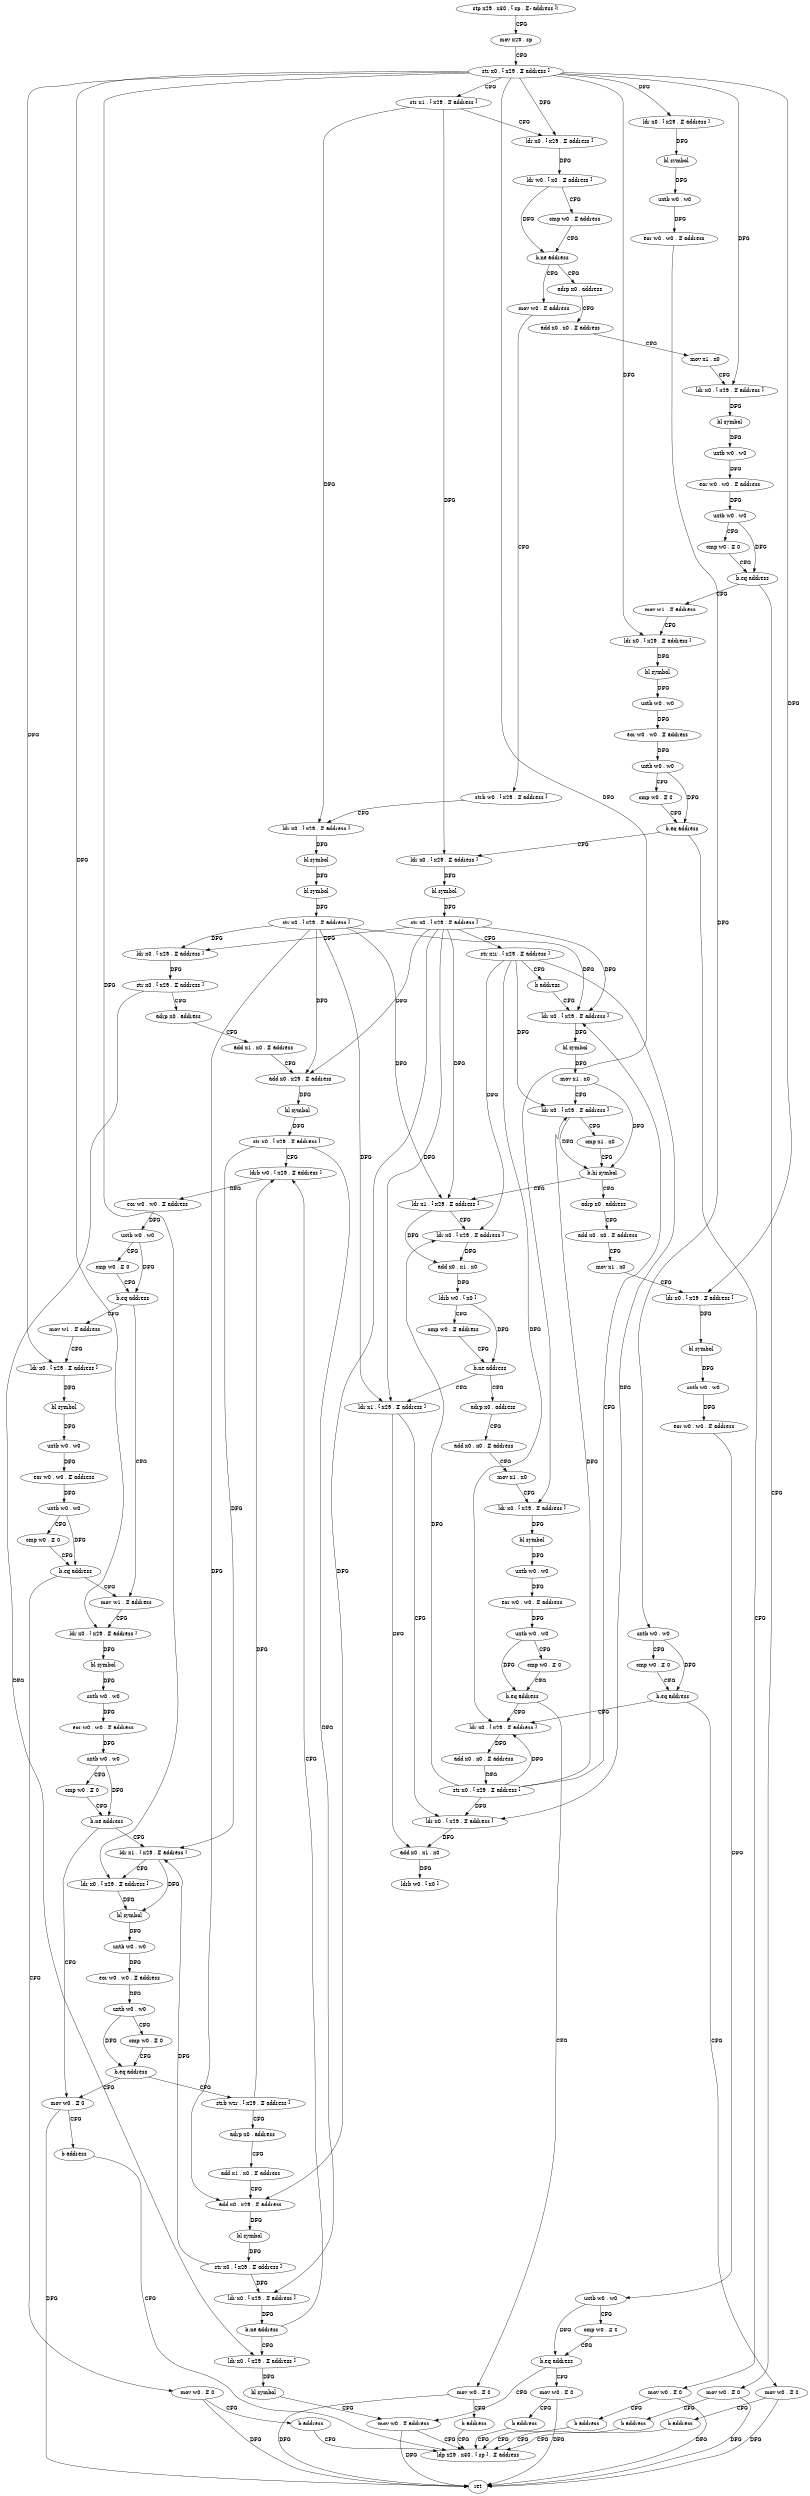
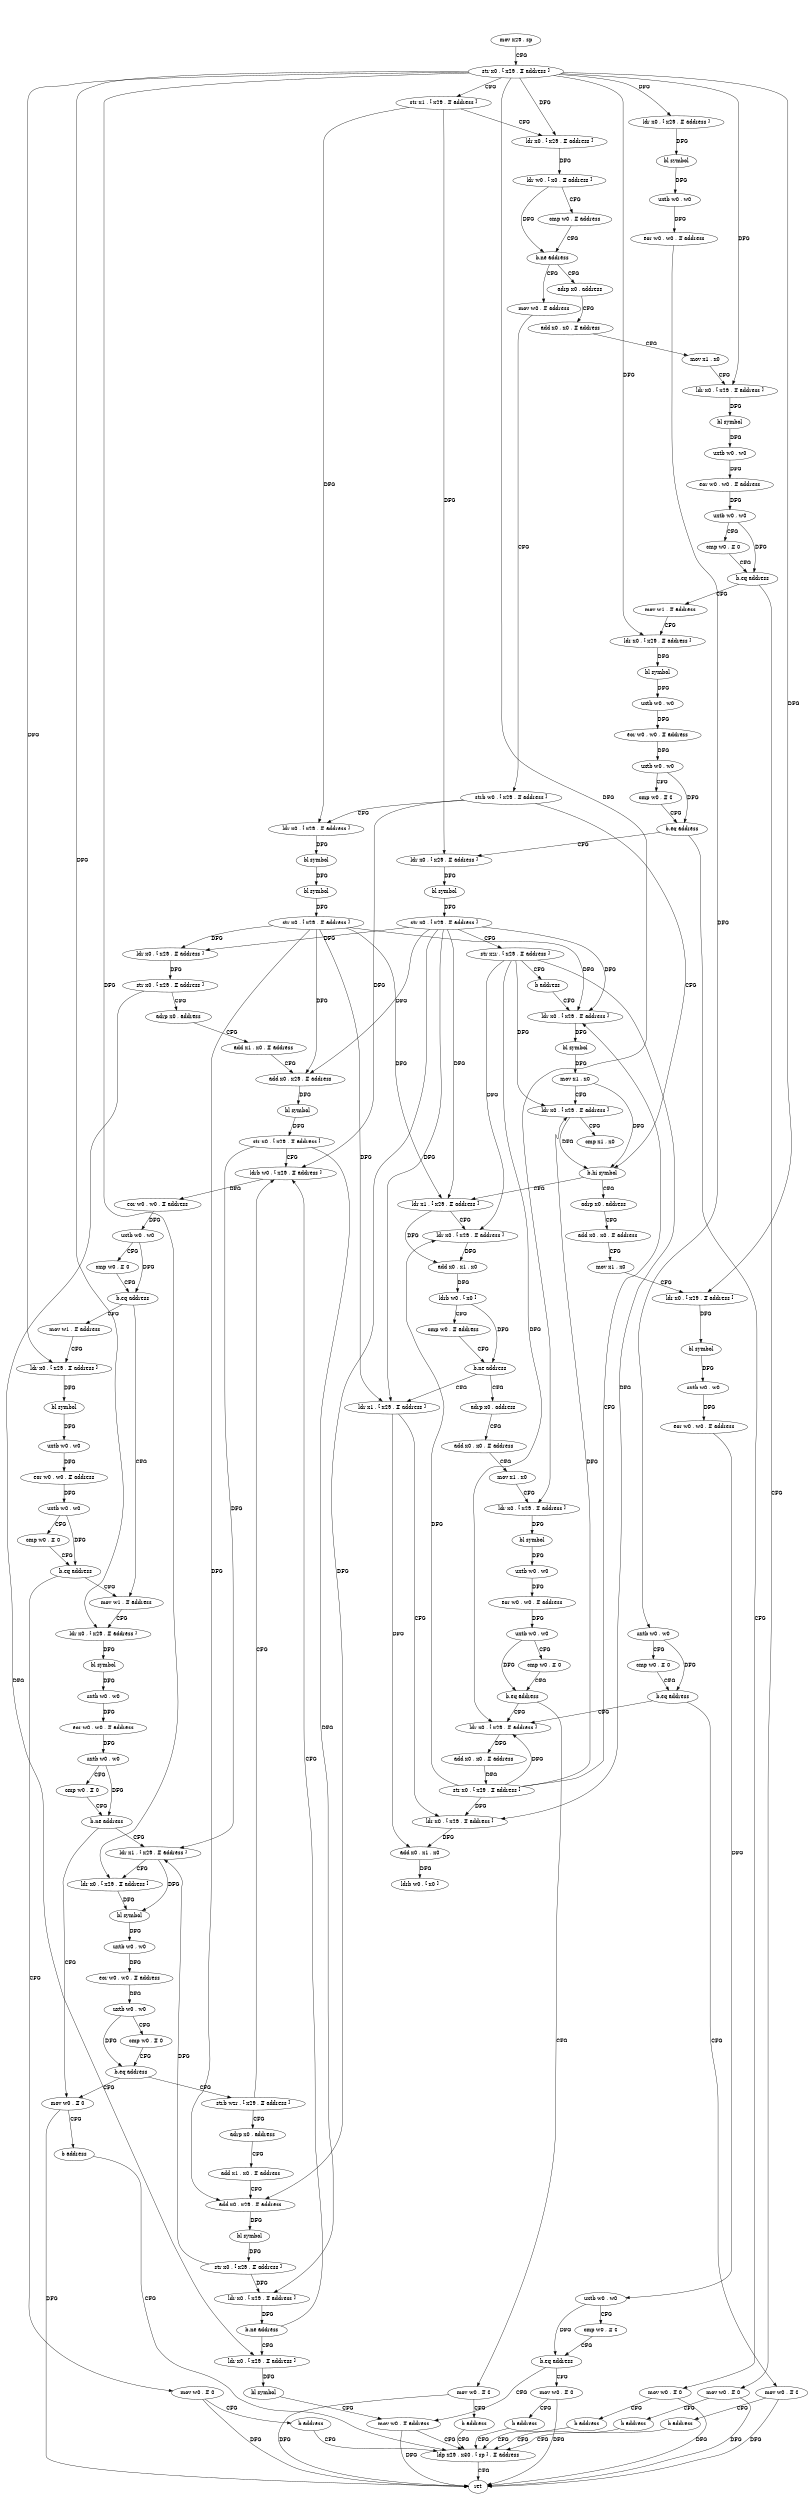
node "stp x29 , x30 , [ sp , #- address ]!": removed
edge "strb w0 , [ x29 , # address ]" -> "ldrb w0 , [ x29 , # address ]": added, label "DFG"
edge "cmp x1 , x0" -> "b.hi symbol": now "strb w0 , [ x29 , # address ]" -> "b.hi symbol"
edge "strb wzr , [ x29 , # address ]" -> "ldrb w0 , [ x29 , # address ]": label "DFG" -> "CFG"
edge "ldp x29 , x30 , [ sp ] , # address" -> "ret": added, label "CFG"
